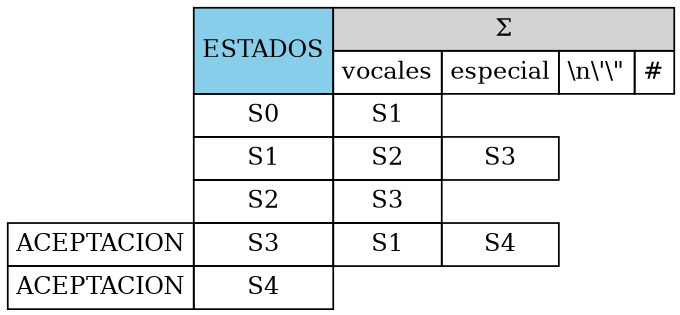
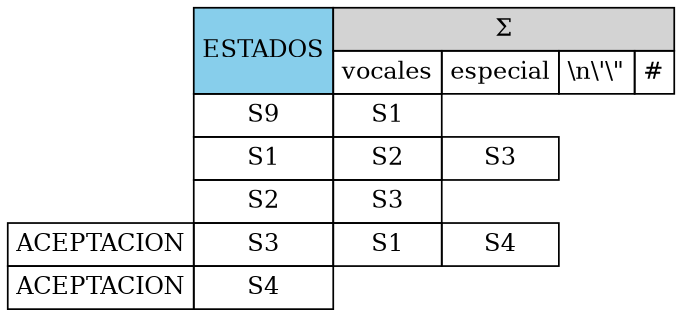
node "ESTADOS": text "S0" -> "S9"
